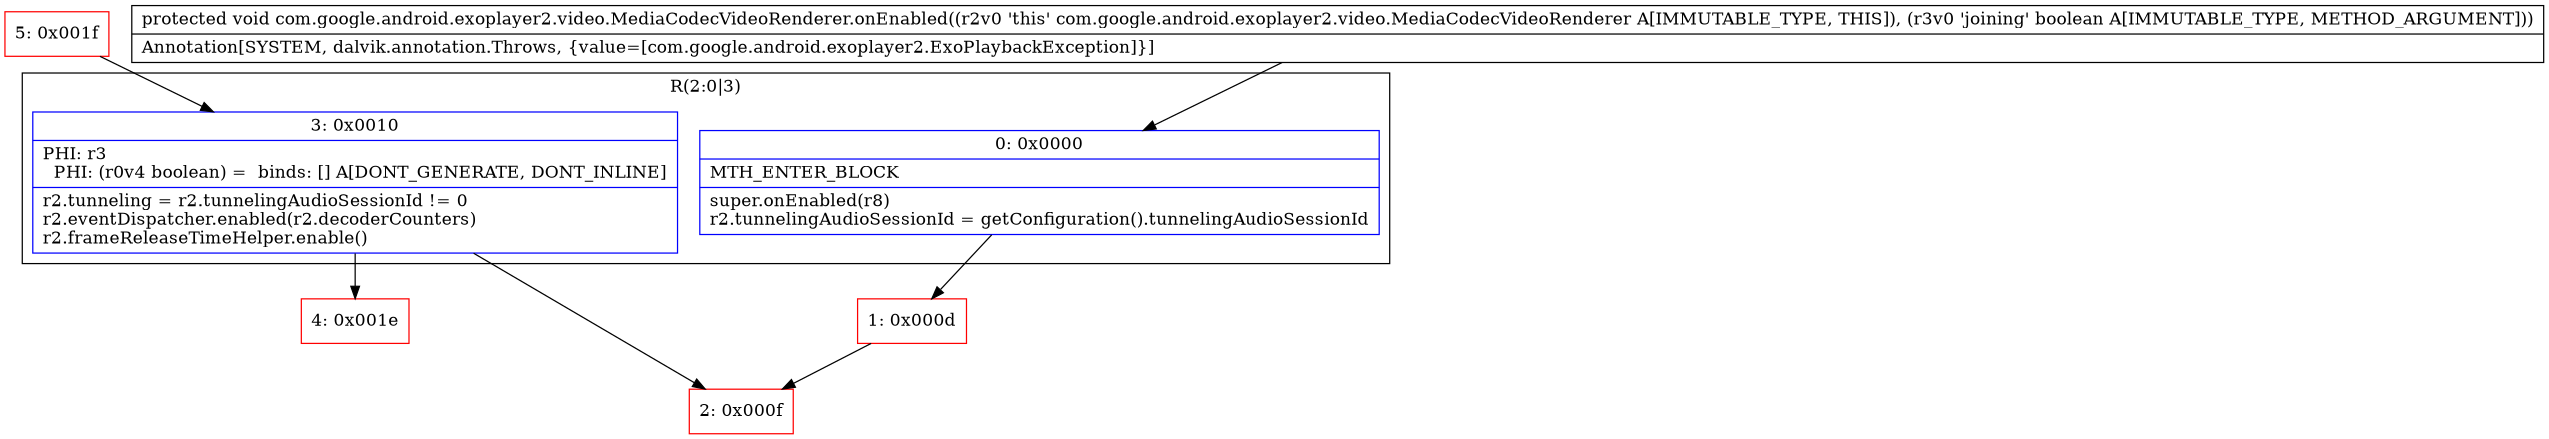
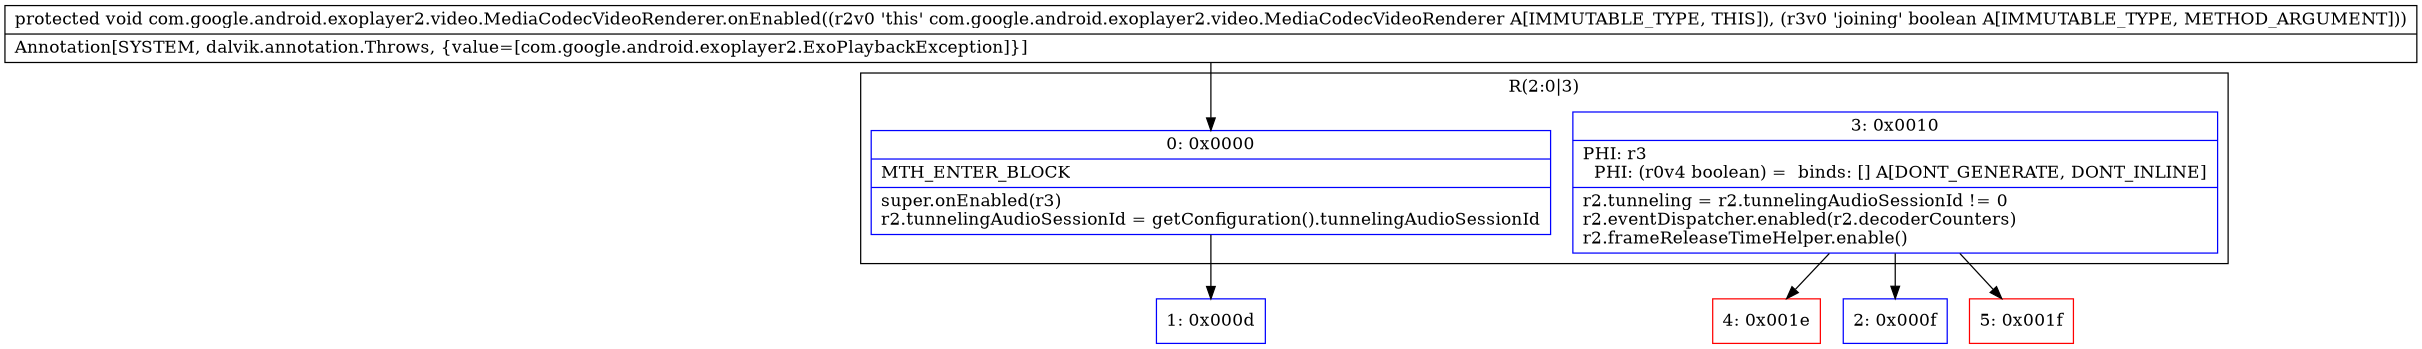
edge "5: 0x001f" -> "3: 0x0010": reversed
node "0: 0x0000": text "super.onEnabled(r8)" -> "super.onEnabled(r3)"
node "1: 0x000d": color red -> blue
edge "1: 0x000d" -> "2: 0x000f": removed
node "2: 0x000f": color red -> blue
